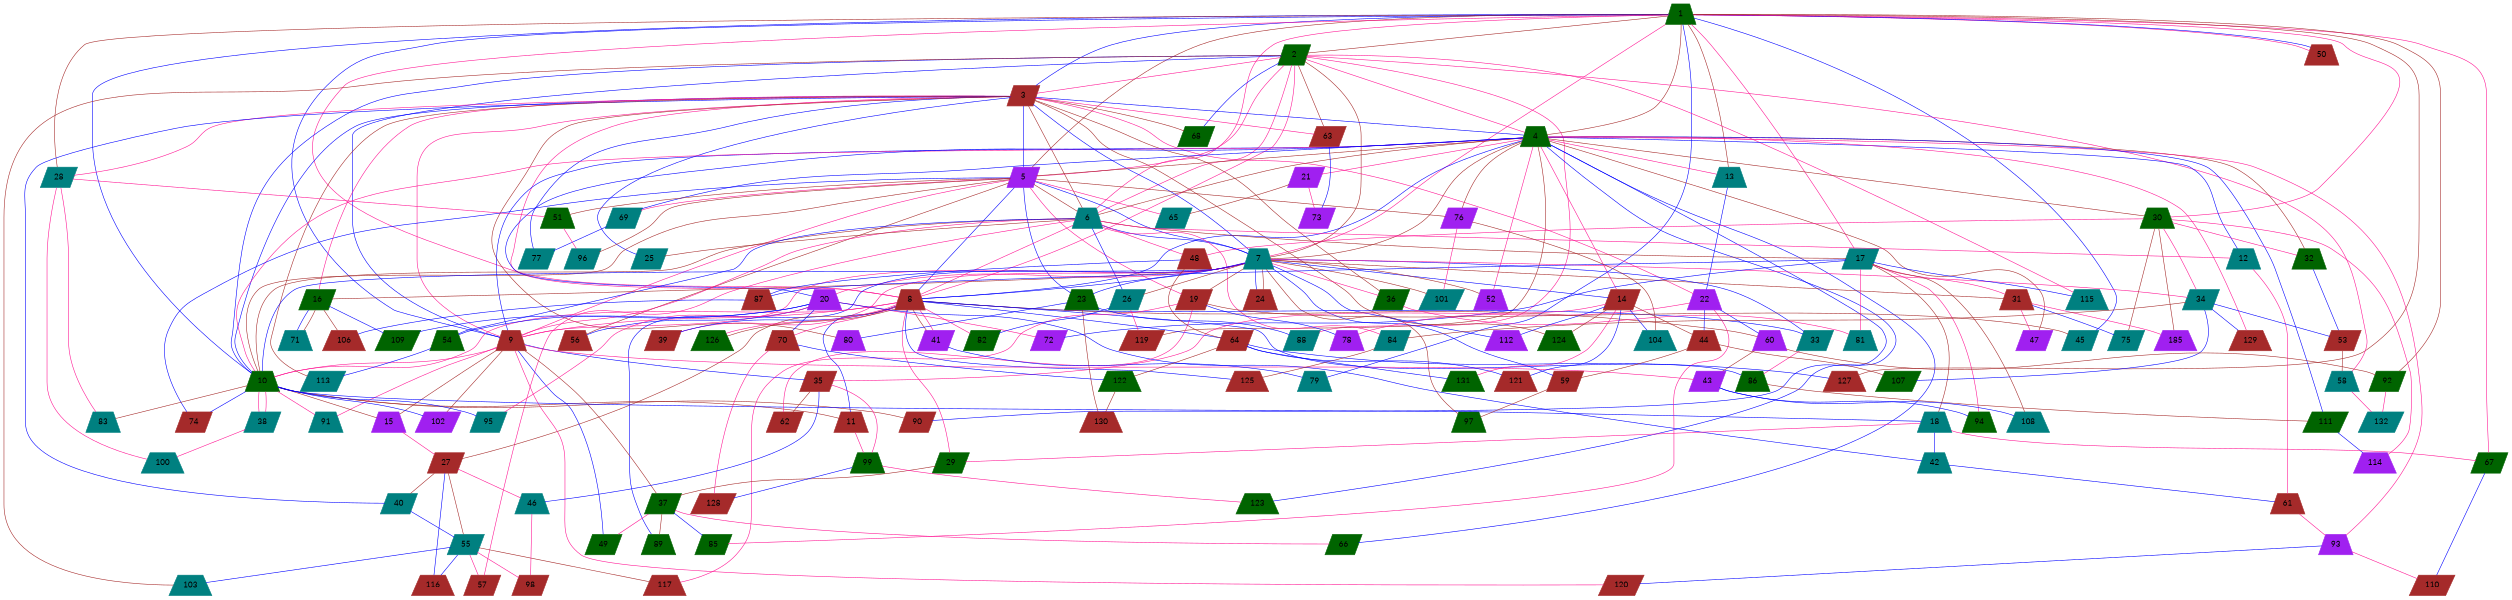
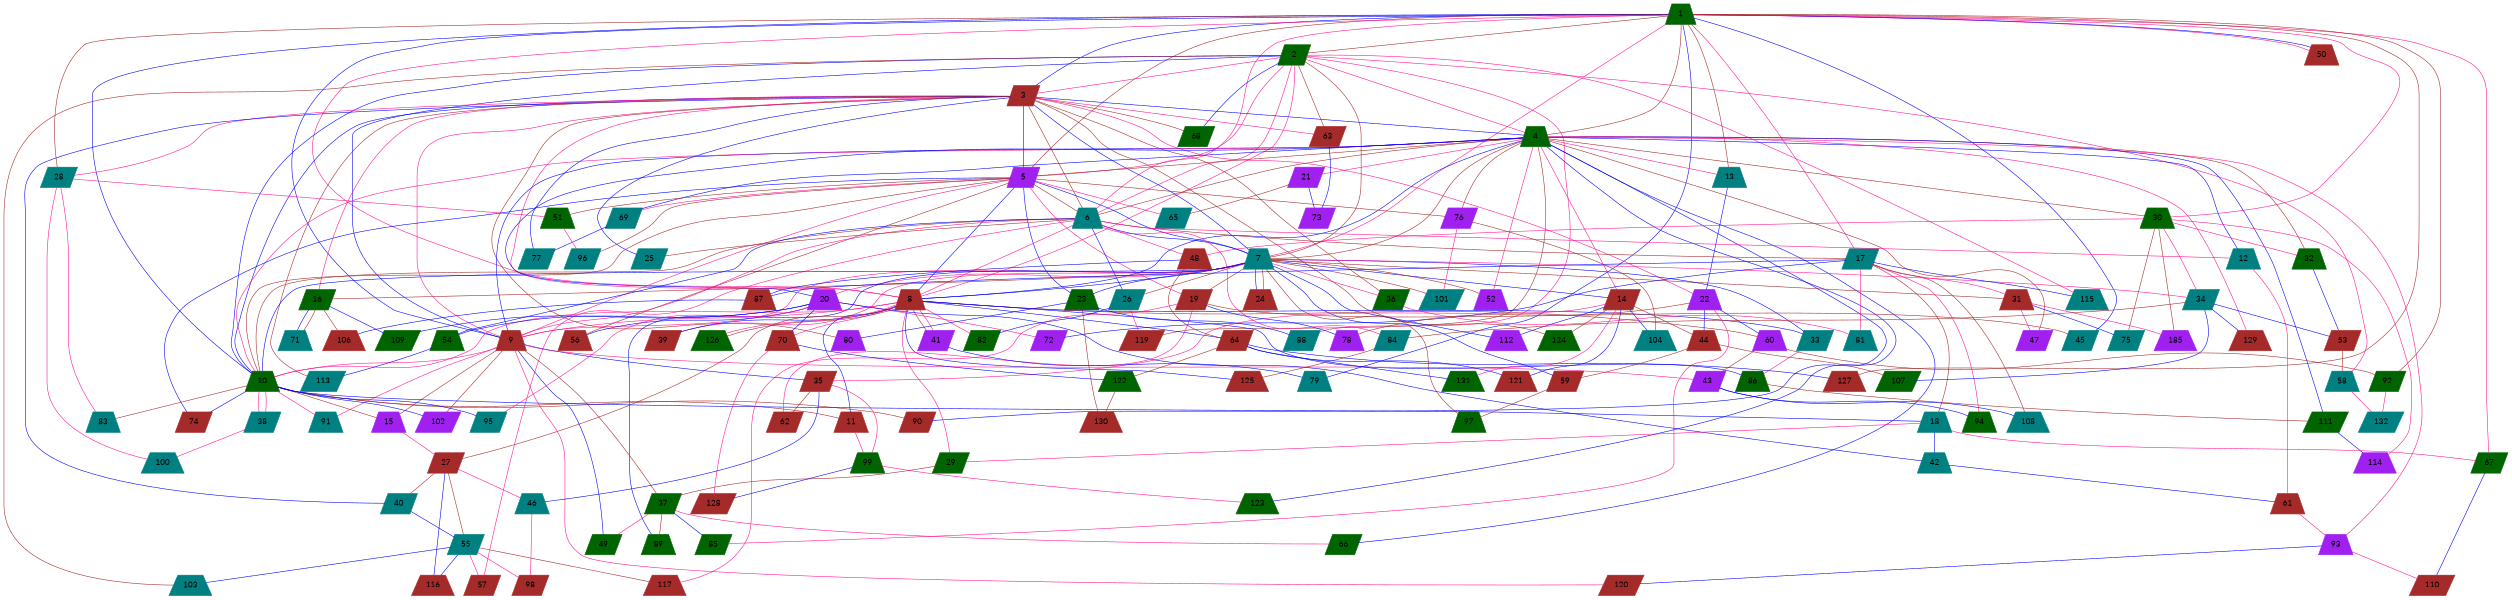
edge "21" -- "73": color deeppink -> blue
edge "22" -- "78": color deeppink -> brown
